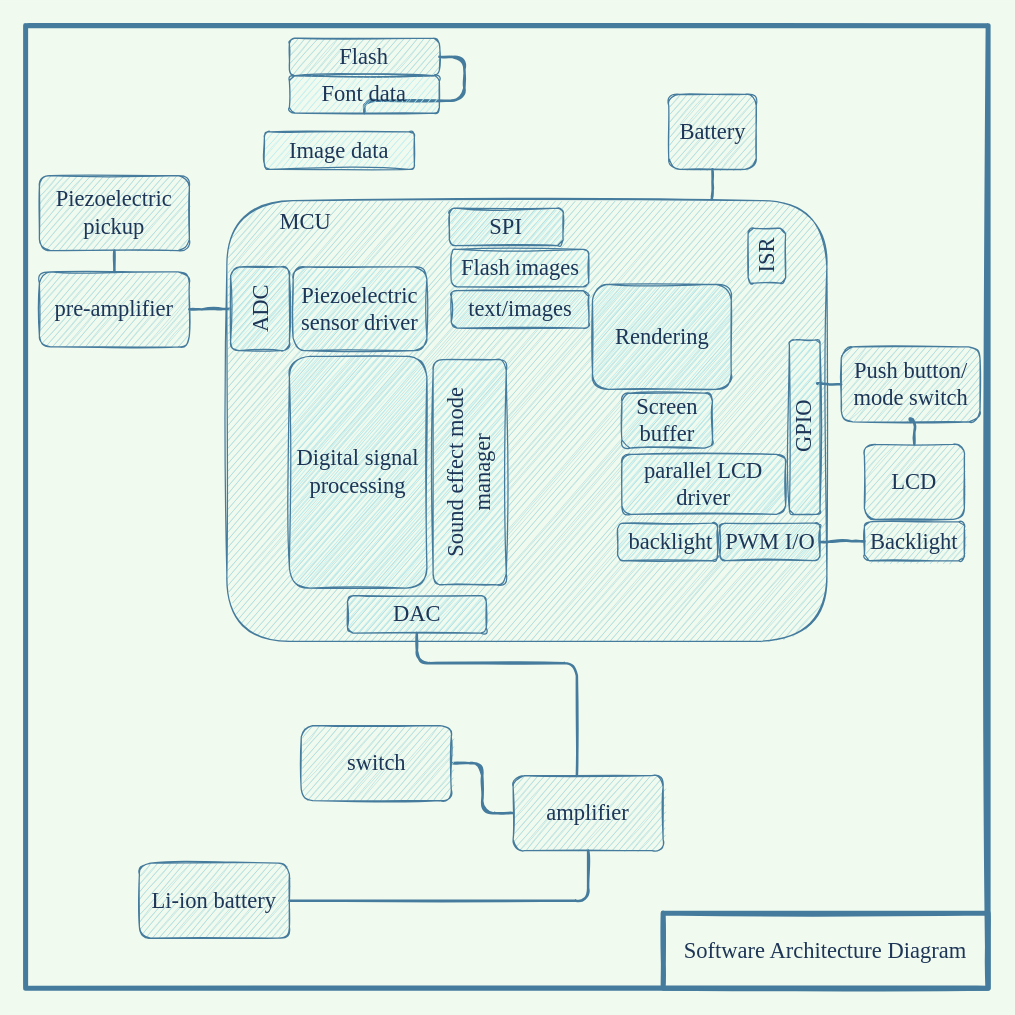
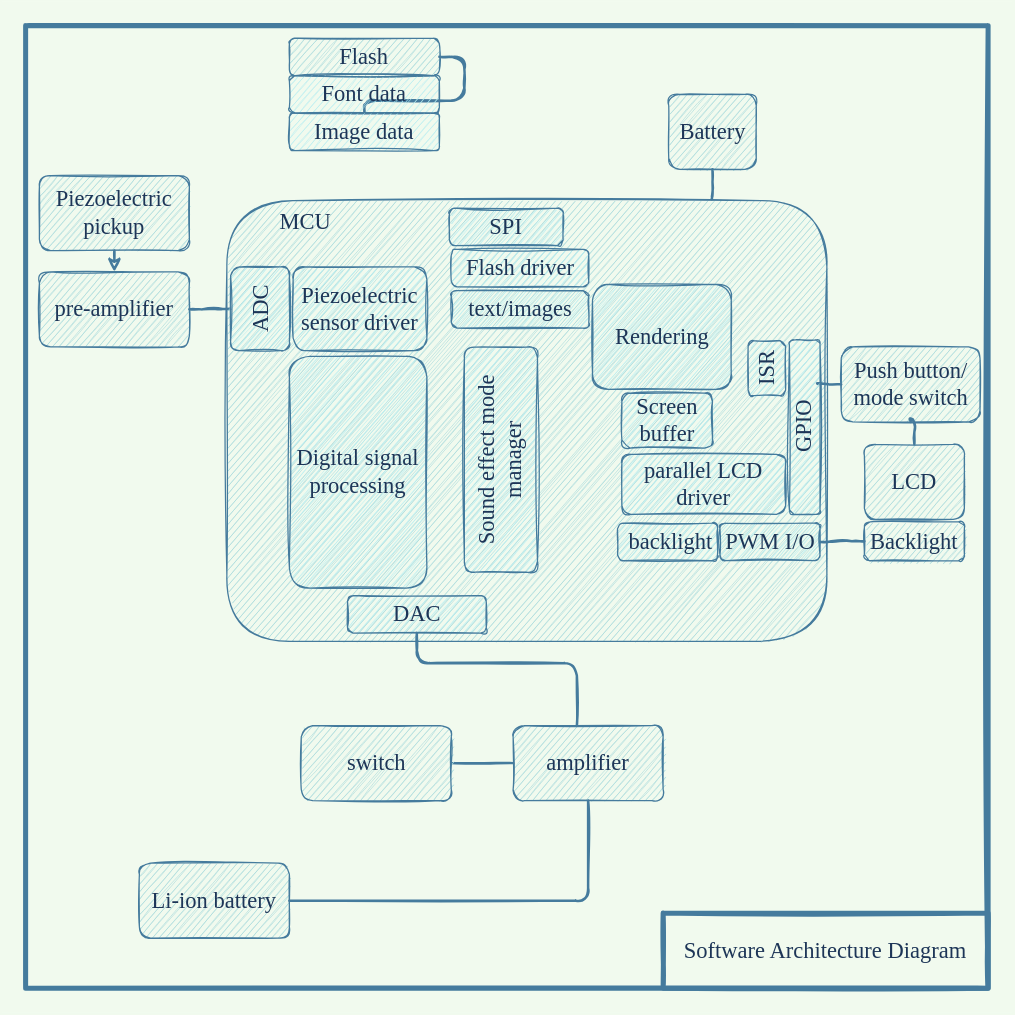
node "Image data": moved (339, 151) -> (364, 132)
node "ISR": moved (767, 256) -> (767, 368)
edge "Piezoelectric pickup" -- "pre-amplifier": arrowhead none -> classic
node "Flash images": label "Flash images" -> "Flash driver"
node "Sound effect mode manager": moved (470, 472) -> (501, 460)
node "amplifier": moved (588, 813) -> (588, 763)
